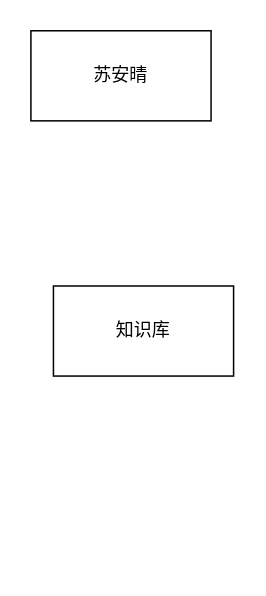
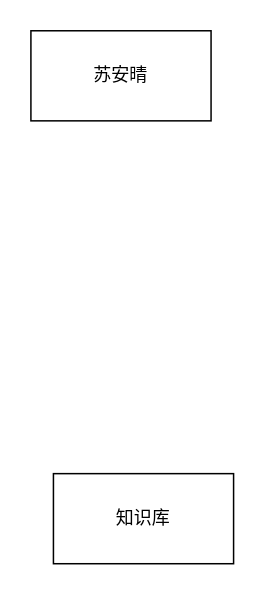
node "知识库": moved (143, 331) -> (143, 518)
